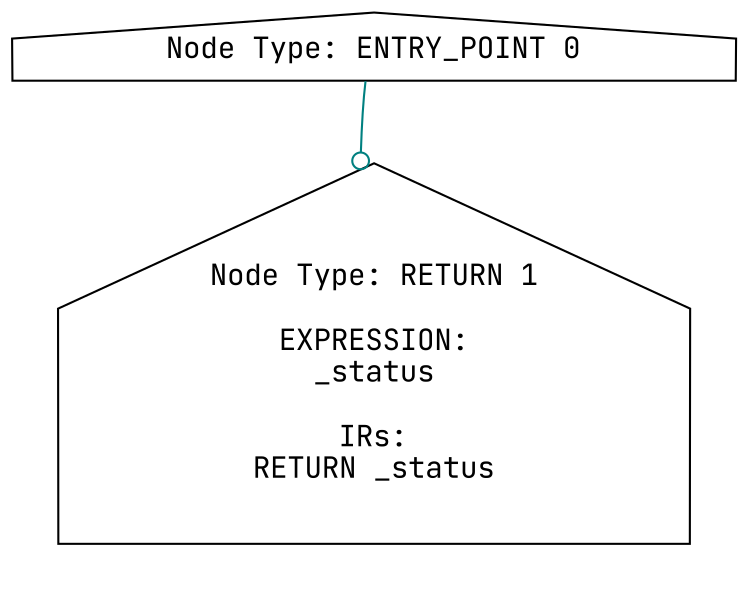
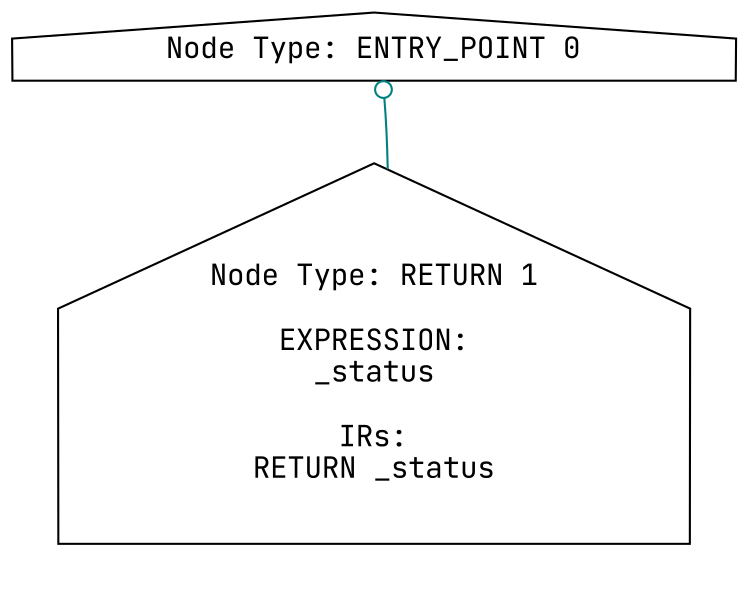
edge "Node Type: ENTRY_POINT 0" -> "Node Type: RETURN 1 EXPRESSION: _status IRs: RETURN _status": reversed
